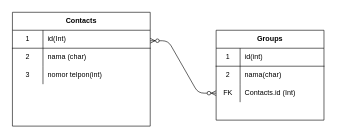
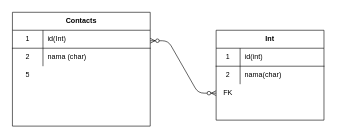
node "Groups": label "Groups" -> "Int"
node "3": label "3" -> "5"
node "nomor telpon(int)": removed
node "Contacts.id (Int)": removed
